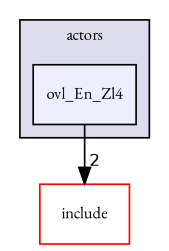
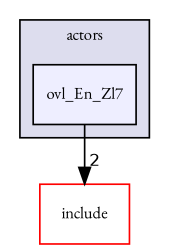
node "ovl_En_Zl4": label "ovl_En_Zl4" -> "ovl_En_Zl7"
